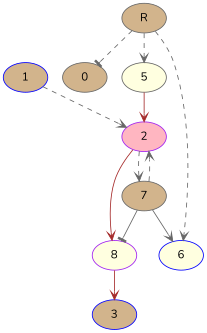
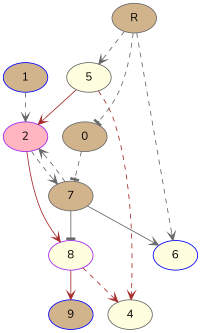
edge "0" -> "7": added
node "3": label "3" -> "9"
node "4": added
